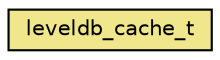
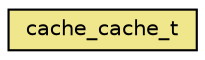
node "leveldb_cache_t": label "leveldb_cache_t" -> "cache_cache_t"
